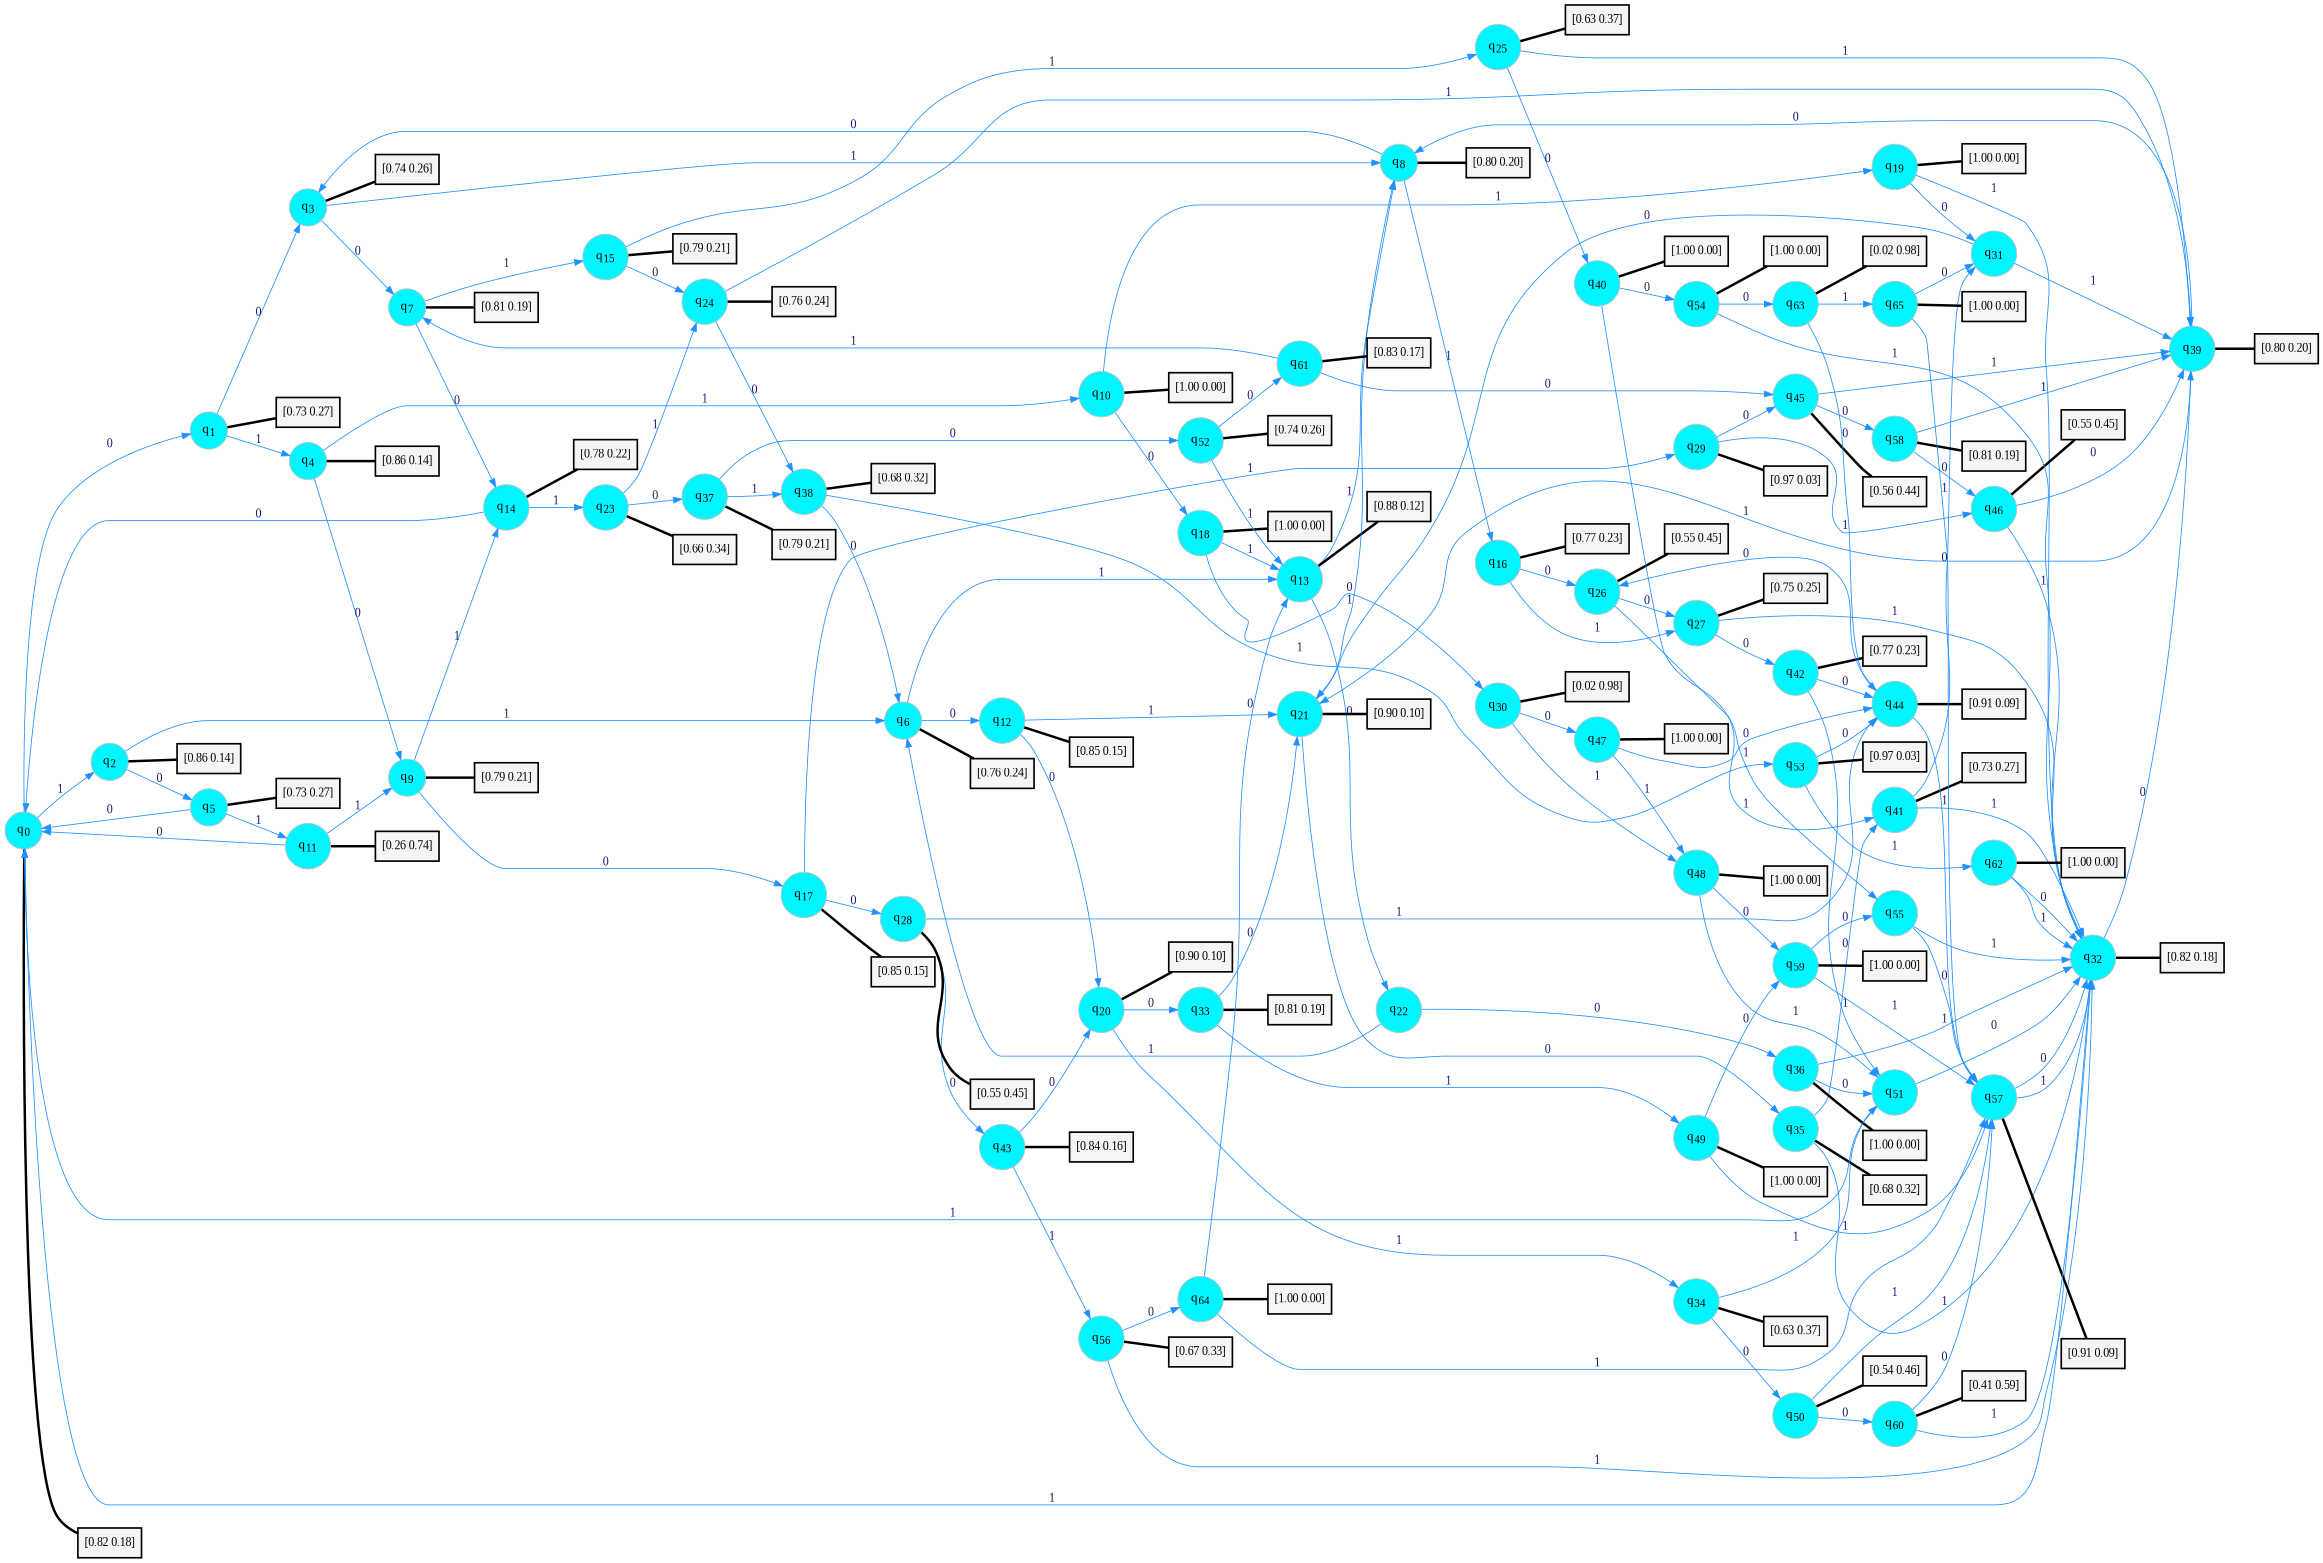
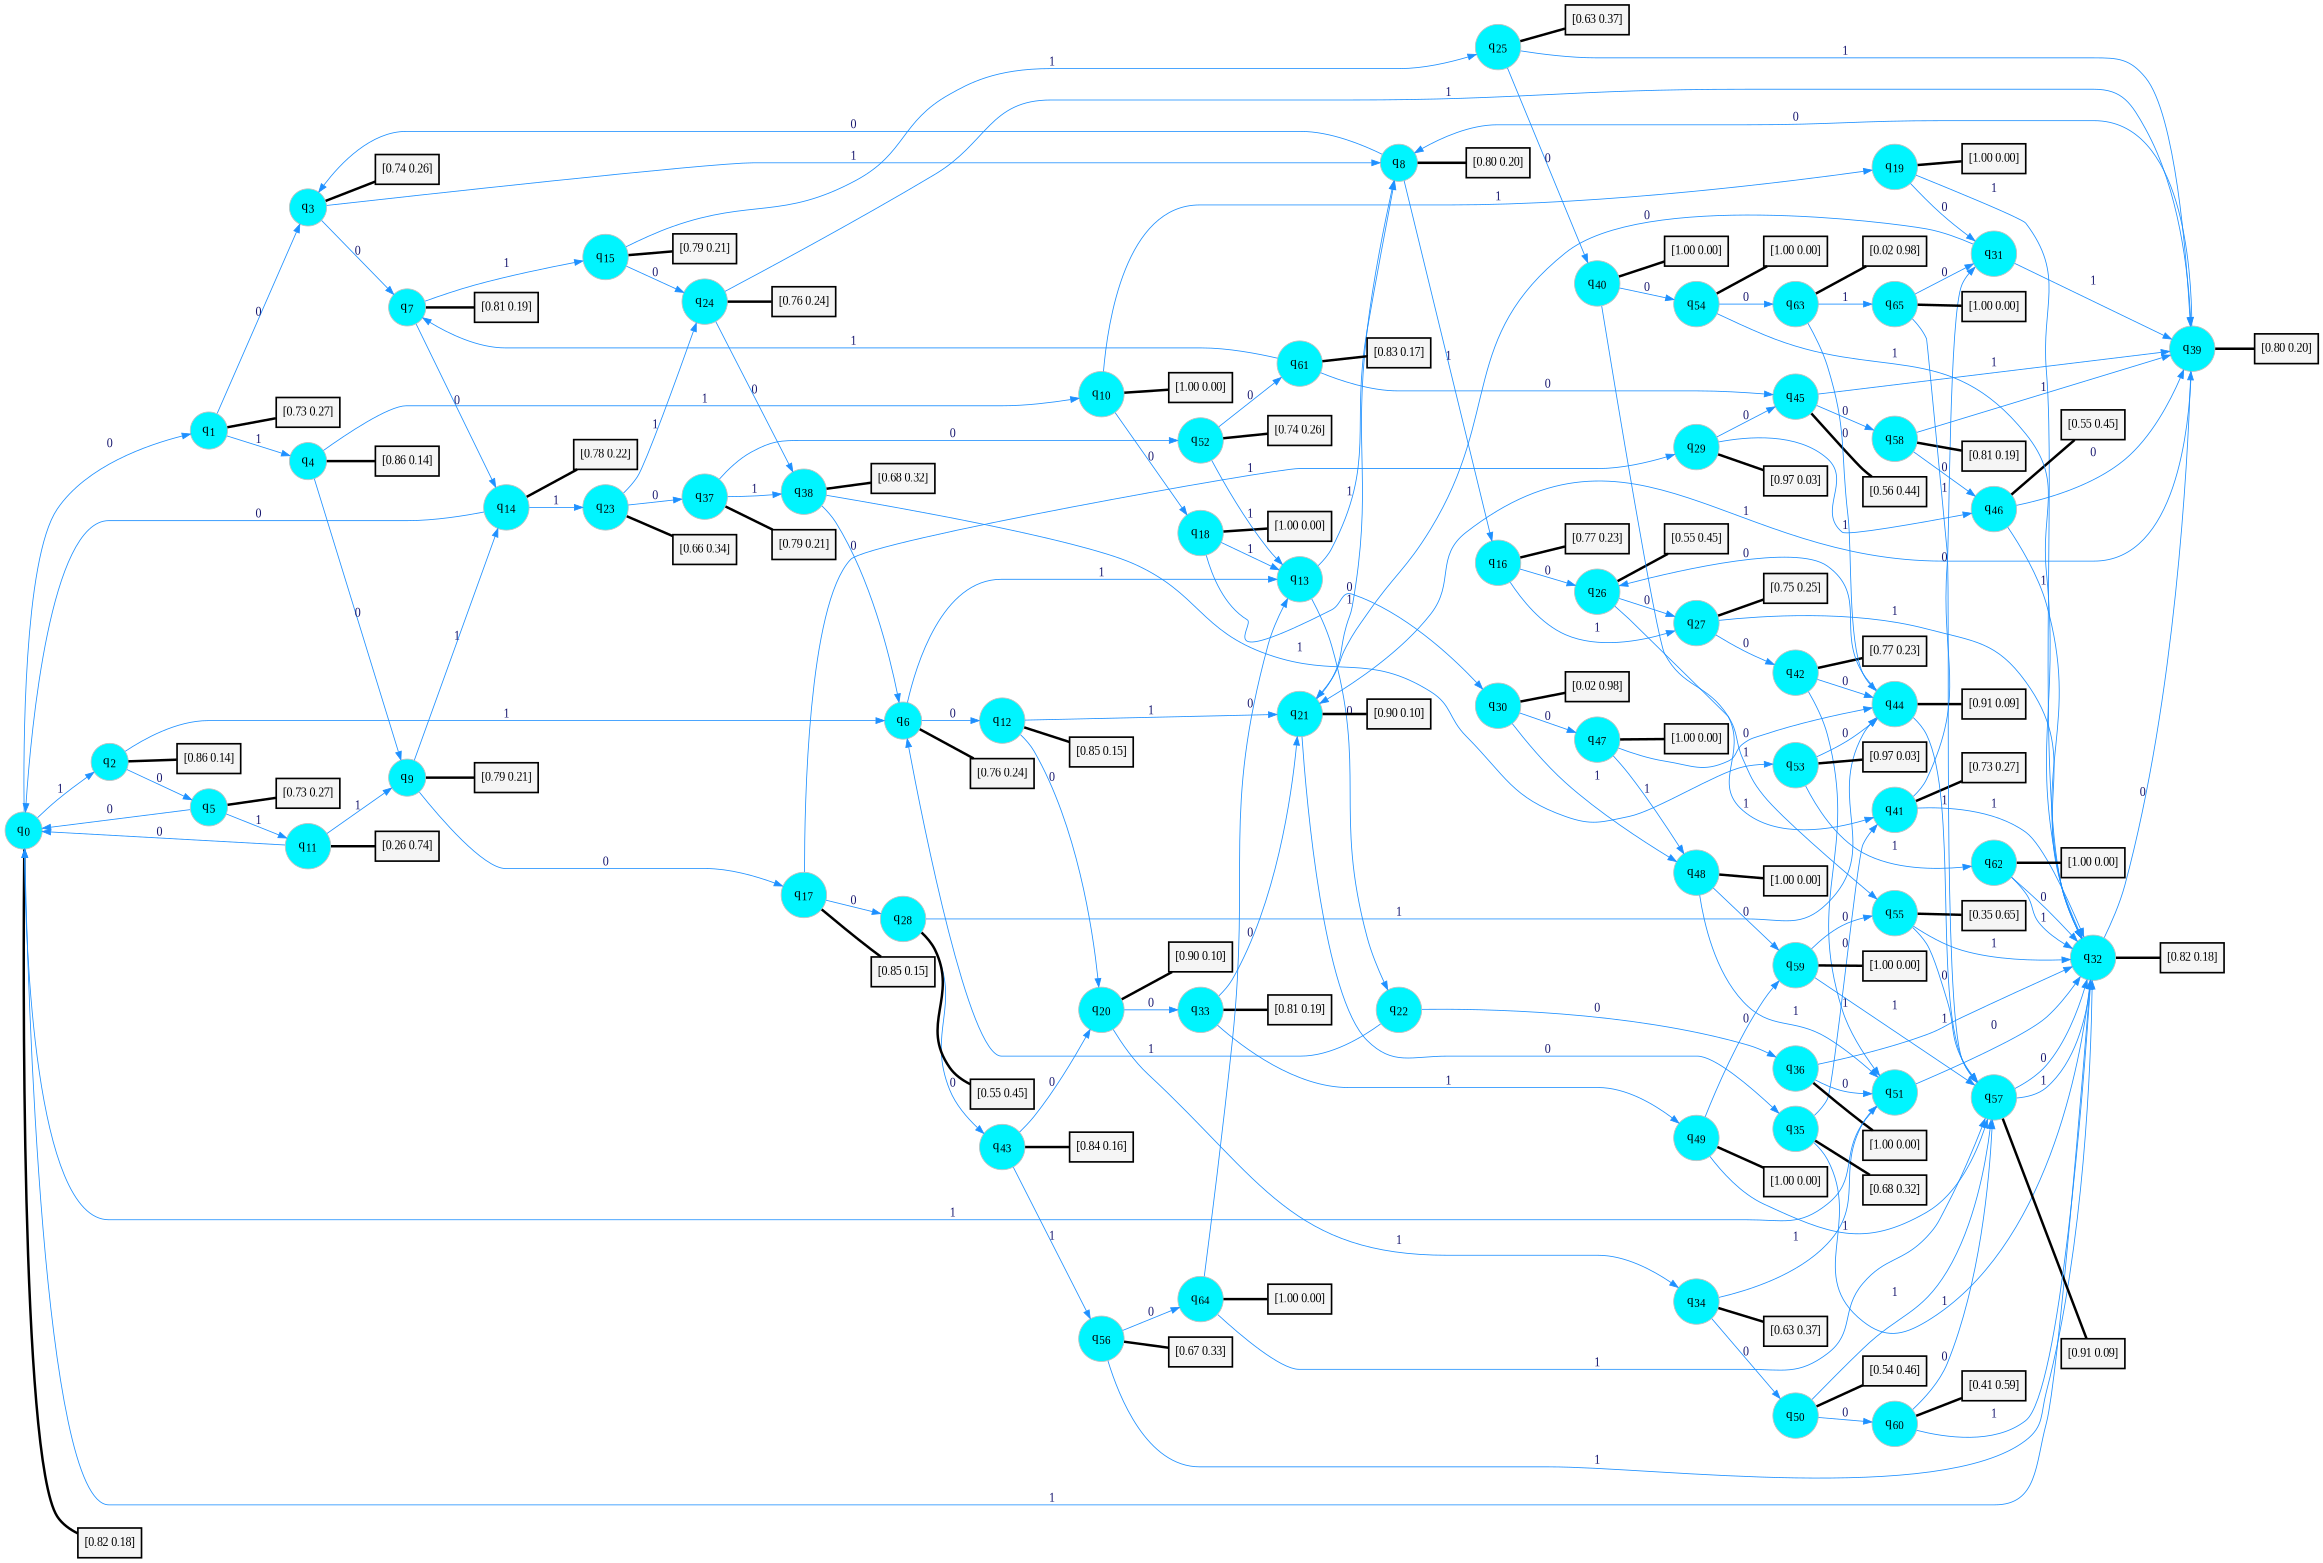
node "[0.88 0.12]": removed
node "[0.35 0.65]": added
